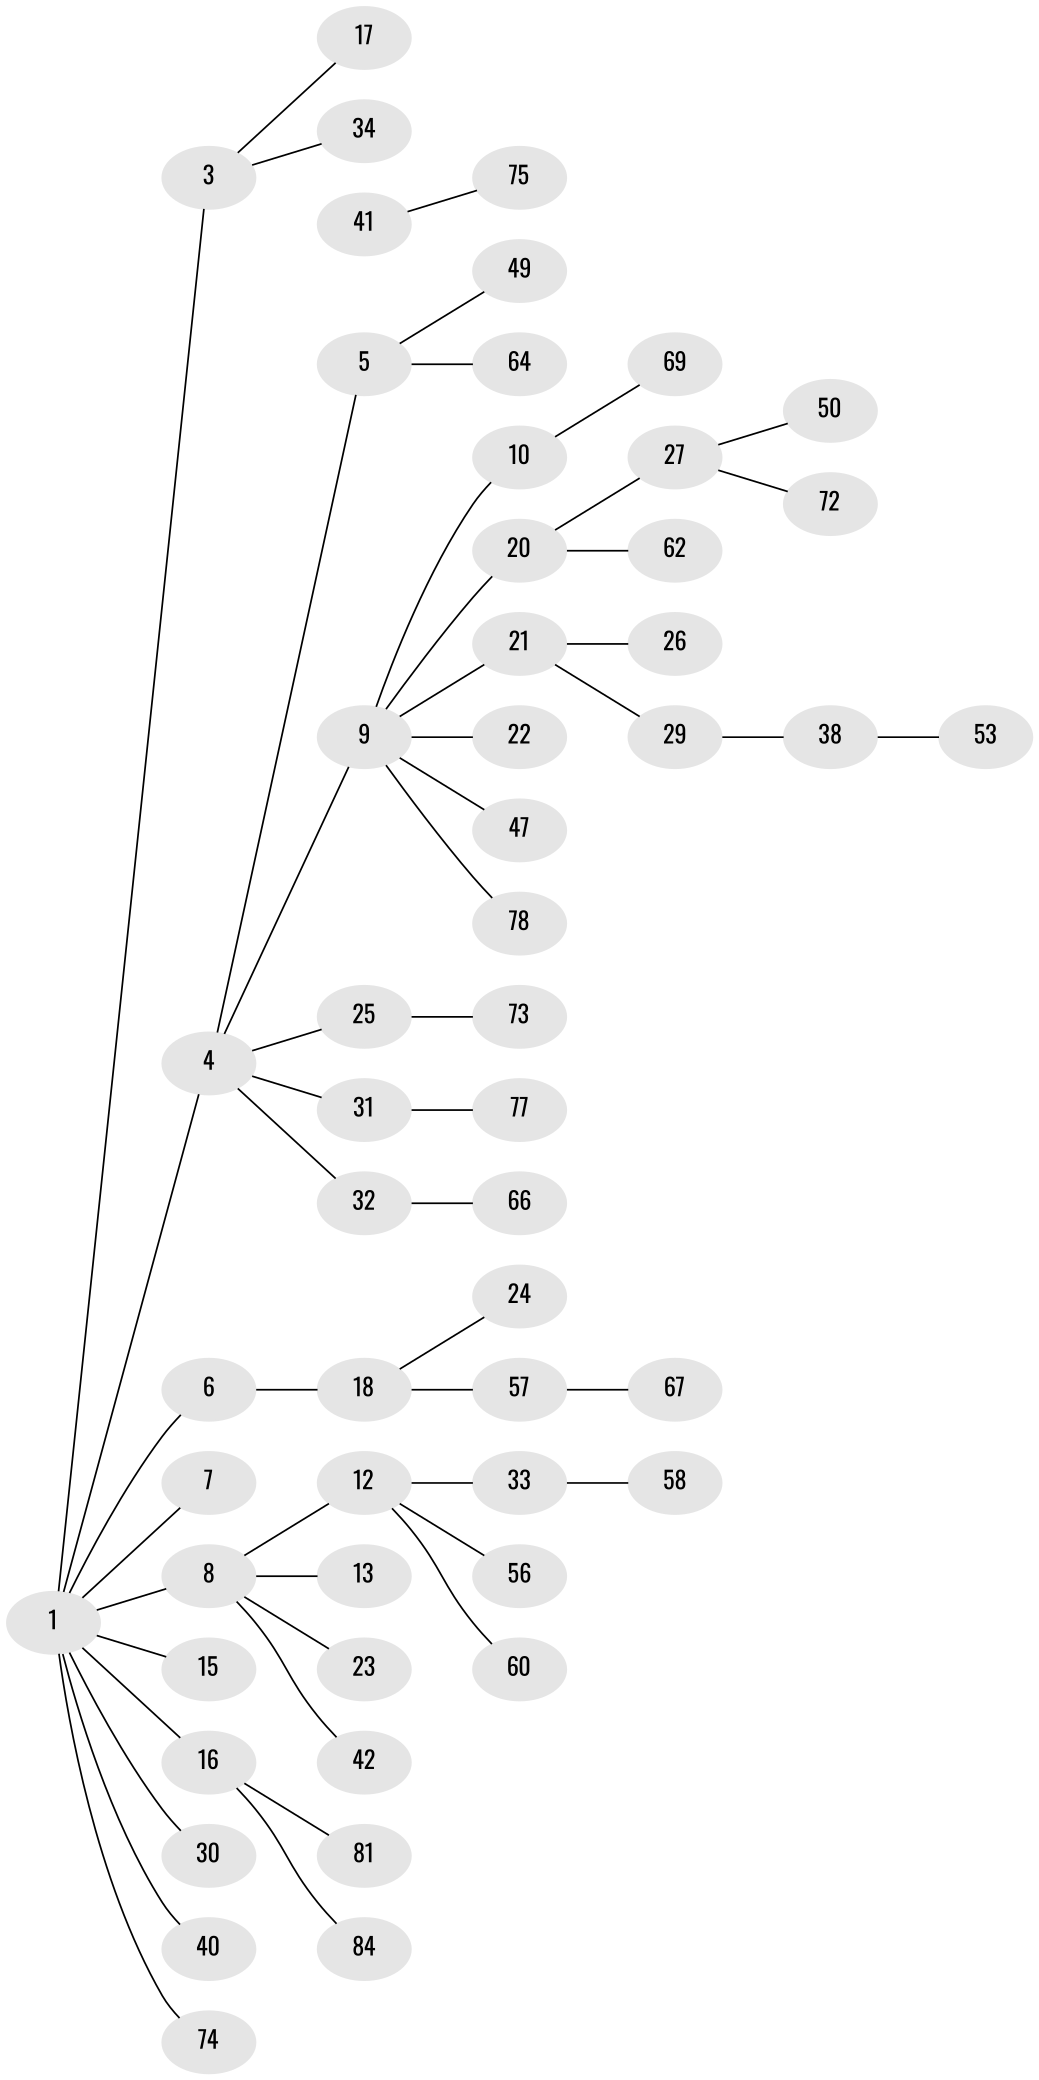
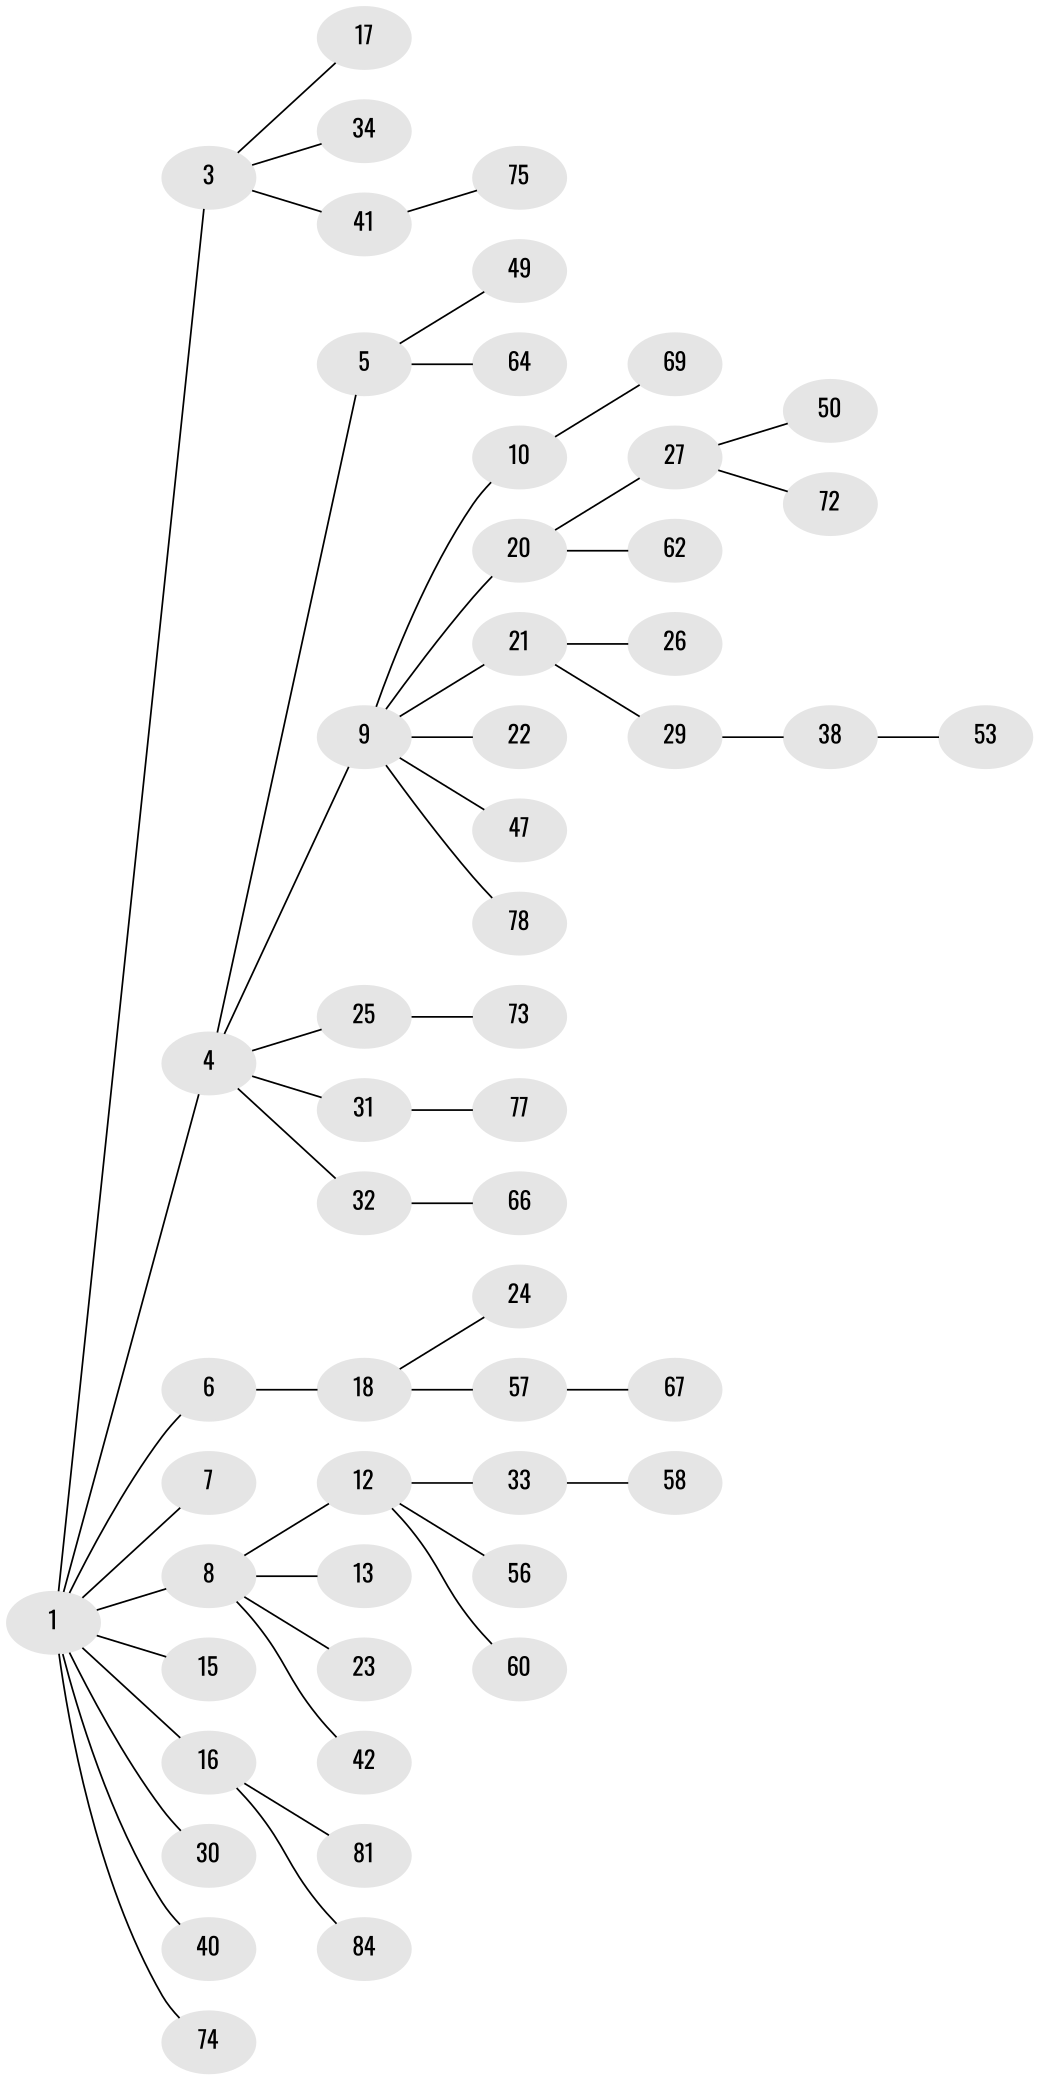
edge "3" -- "41": added
